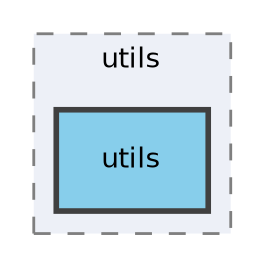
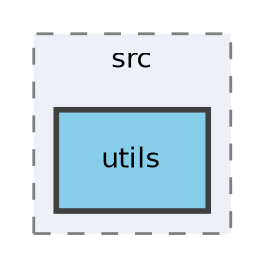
cluster "utils": label "utils" -> "src"
